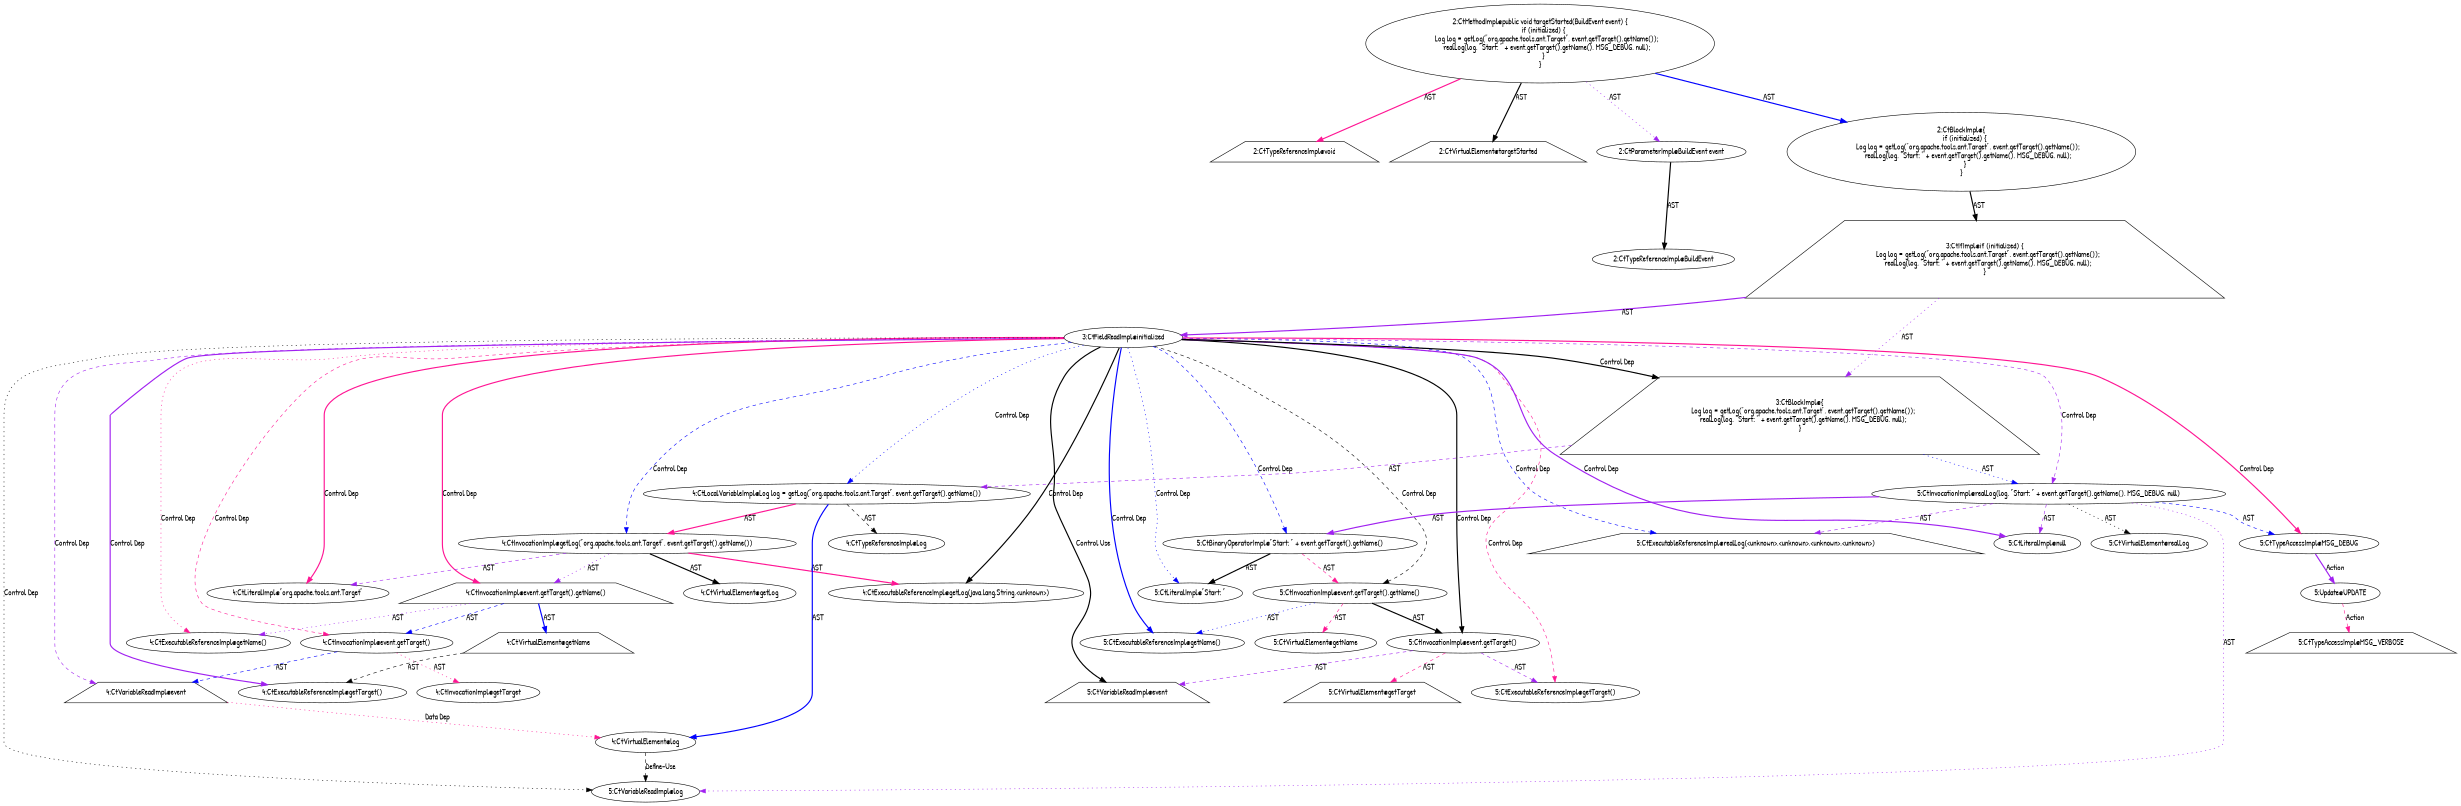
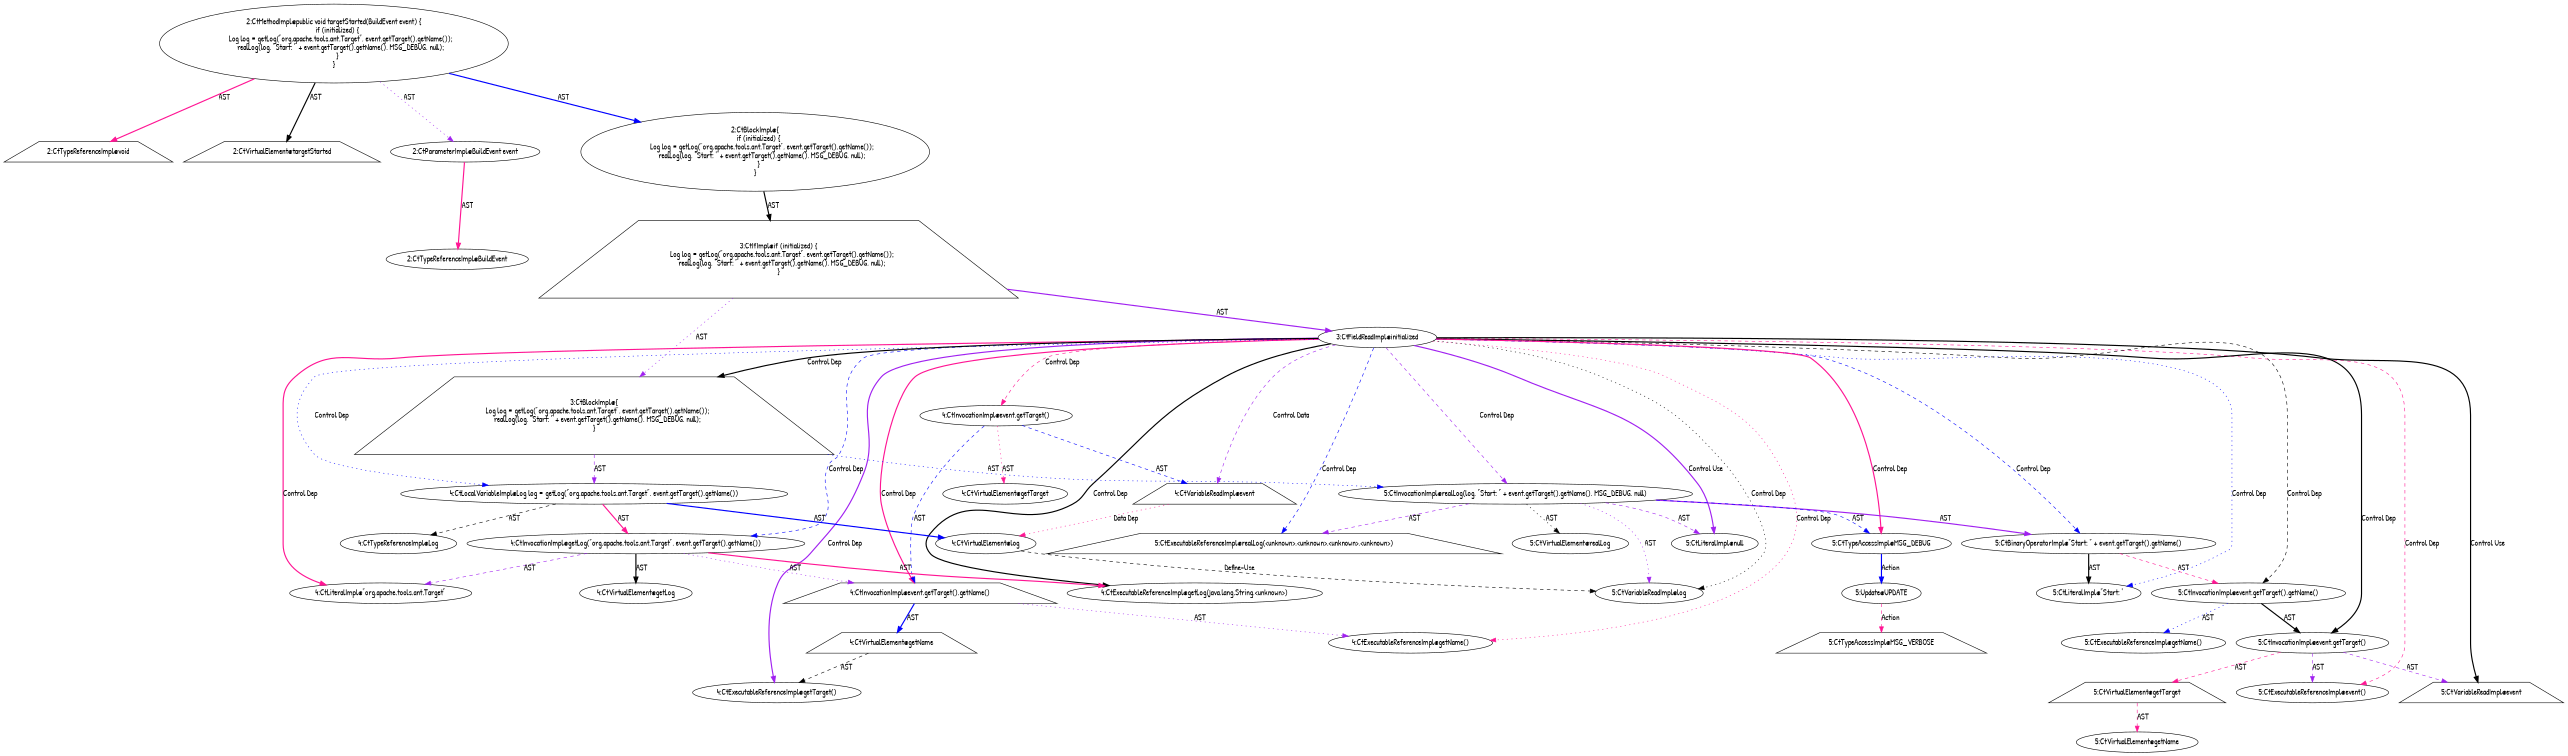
edge "2:CtParameterImpl@BuildEvent event" -> "2:CtTypeReferenceImpl@BuildEvent": color black -> deeppink
edge "3:CtFieldReadImpl@initialized" -> "5:CtLiteralImpl@null": label "Control Dep" -> "Control Use"
edge "3:CtFieldReadImpl@initialized" -> "5:CtExecutableReferenceImpl@getName()": removed, label "Control Dep"
edge "3:CtFieldReadImpl@initialized" -> "4:CtVariableReadImpl@event": label "Control Dep" -> "Control Data"
edge "5:CtTypeAccessImpl@MSG_DEBUG" -> "5:Update@UPDATE": color purple -> blue
edge "5:CtInvocationImpl@event.getTarget().getName()" -> "5:CtVirtualElement@getName": now "5:CtVirtualElement@getTarget" -> "5:CtVirtualElement@getName"
edge "4:CtInvocationImpl@event.getTarget().getName()" -> "4:CtInvocationImpl@event.getTarget()": reversed
node "4:CtInvocationImpl@getTarget": label "4:CtInvocationImpl@getTarget" -> "4:CtVirtualElement@getTarget"
node "5:CtExecutableReferenceImpl@getTarget()": label "5:CtExecutableReferenceImpl@getTarget()" -> "5:CtExecutableReferenceImpl@event()"
